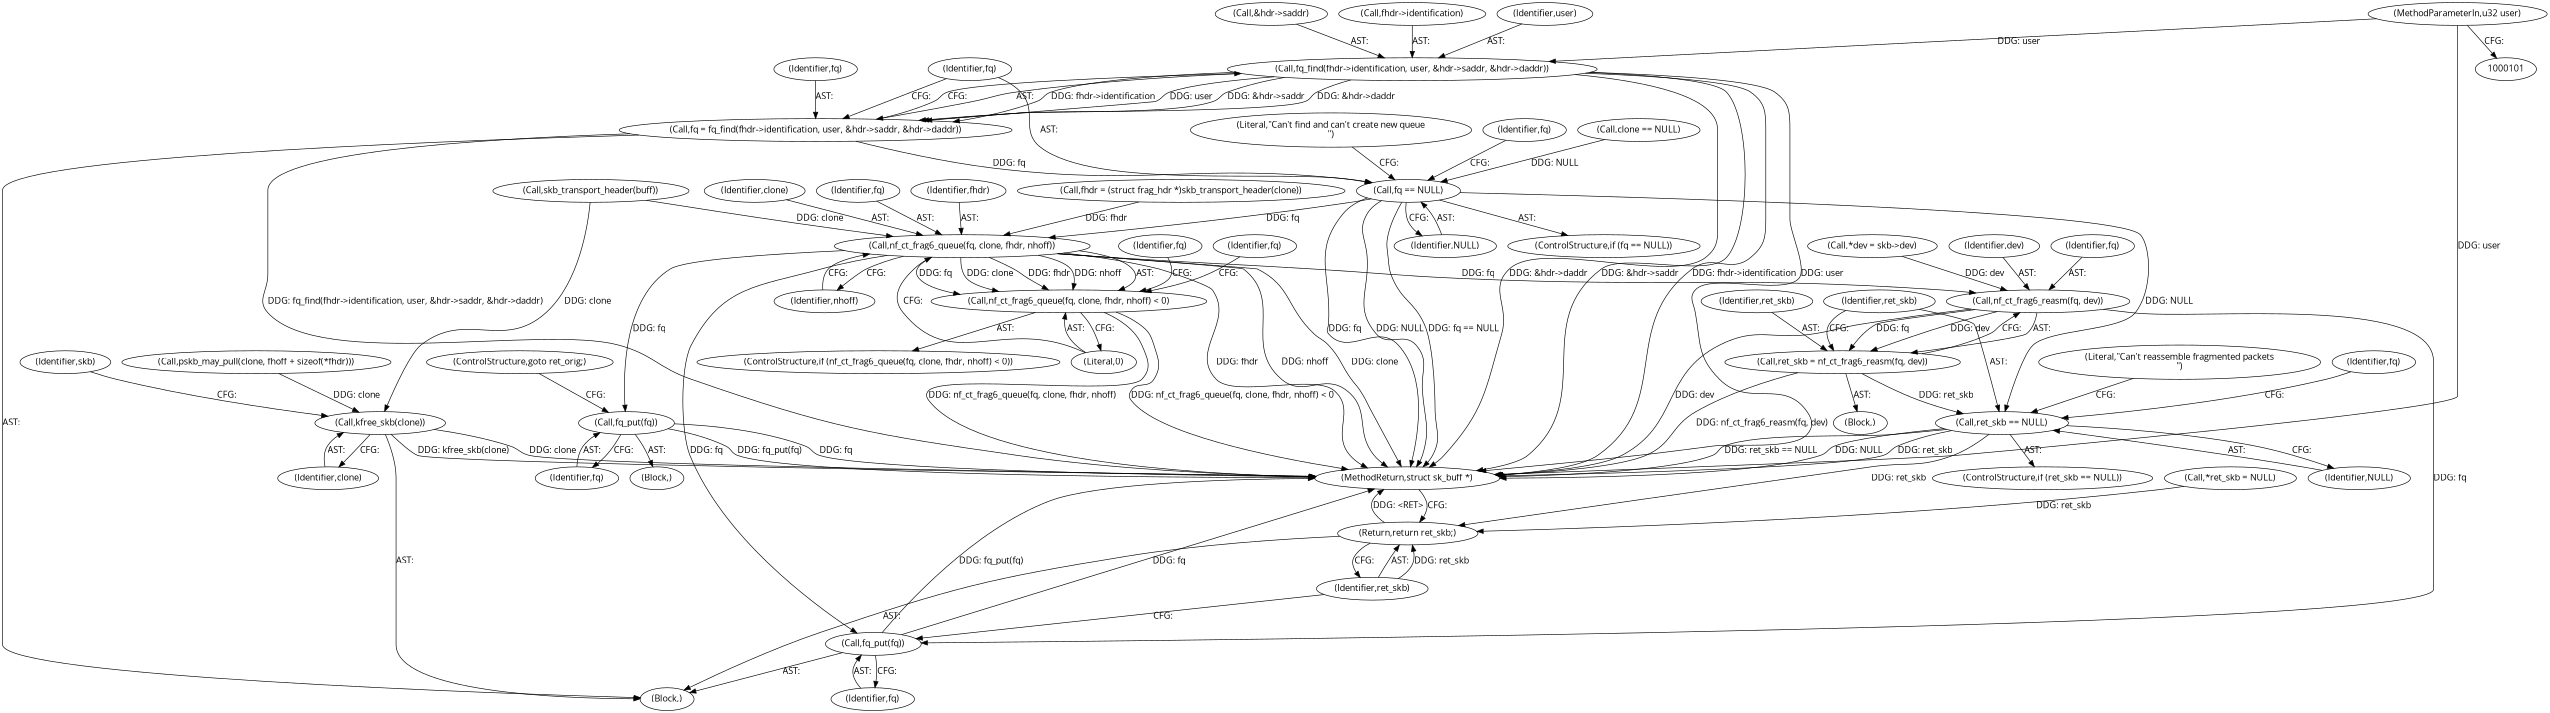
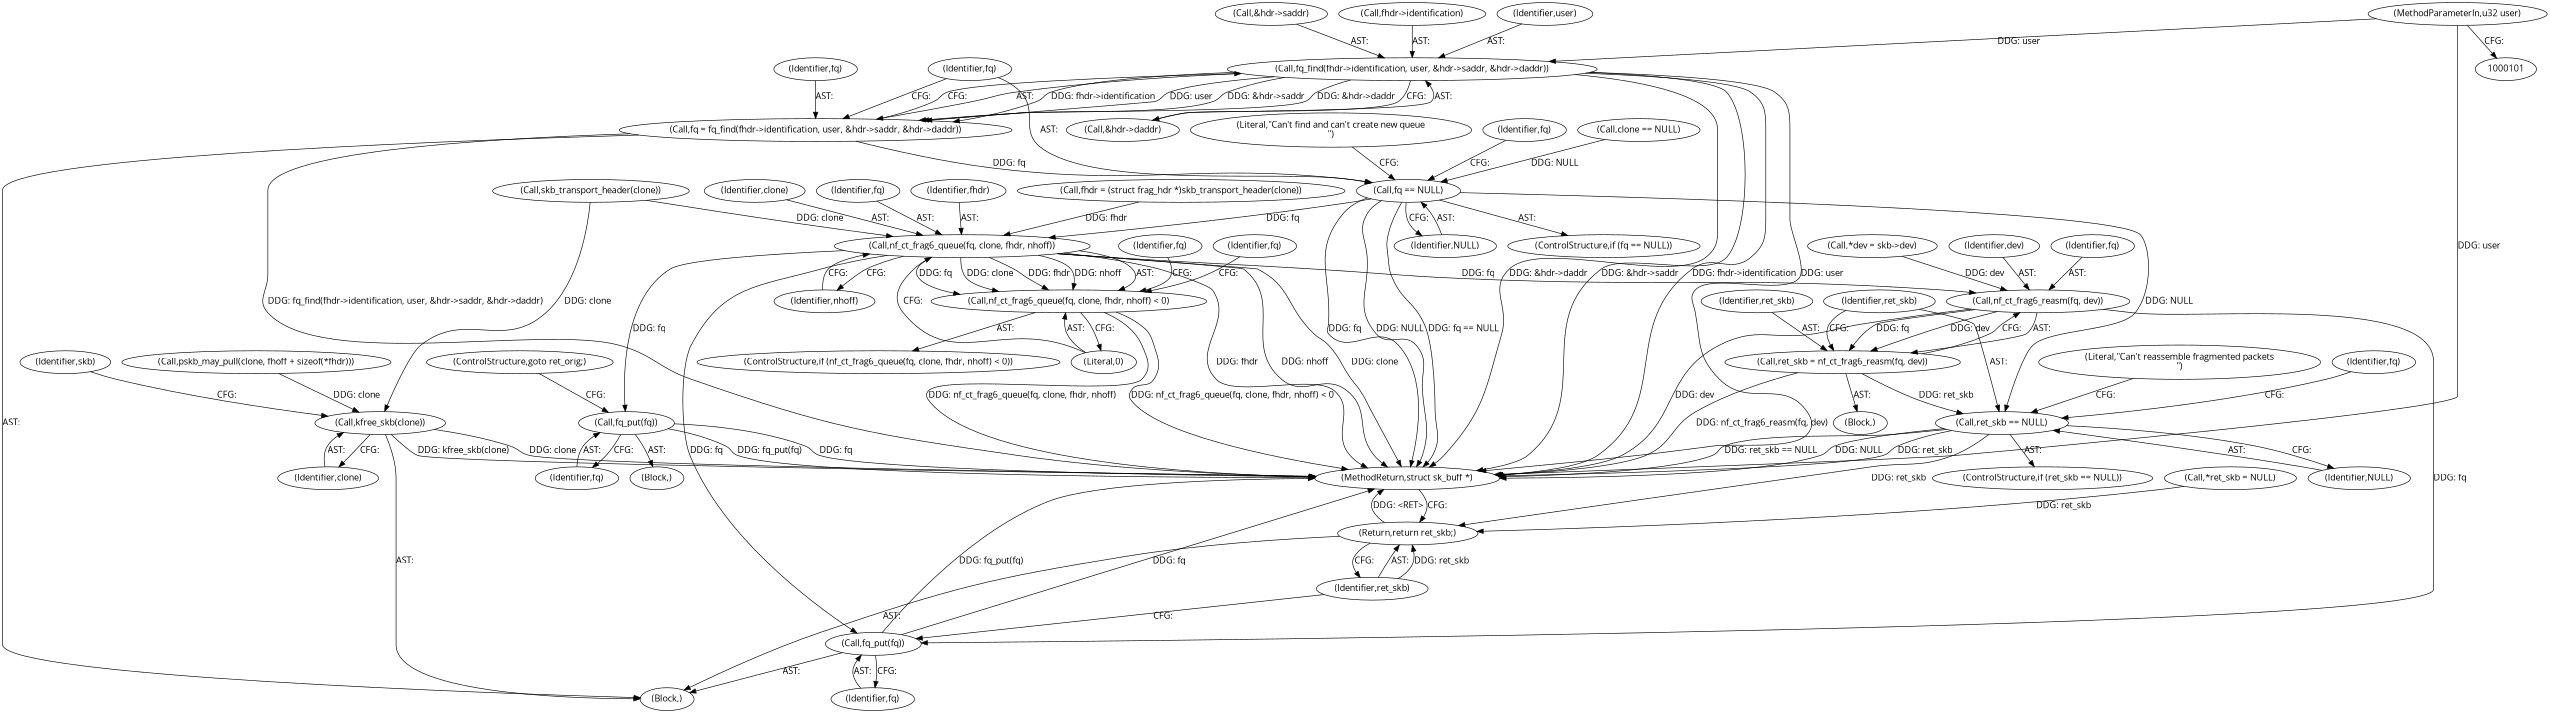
node "(Call,&hdr->daddr)": added
node "(Call,skb_transport_header(buff))": label "(Call,skb_transport_header(buff))" -> "(Call,skb_transport_header(clone))"
